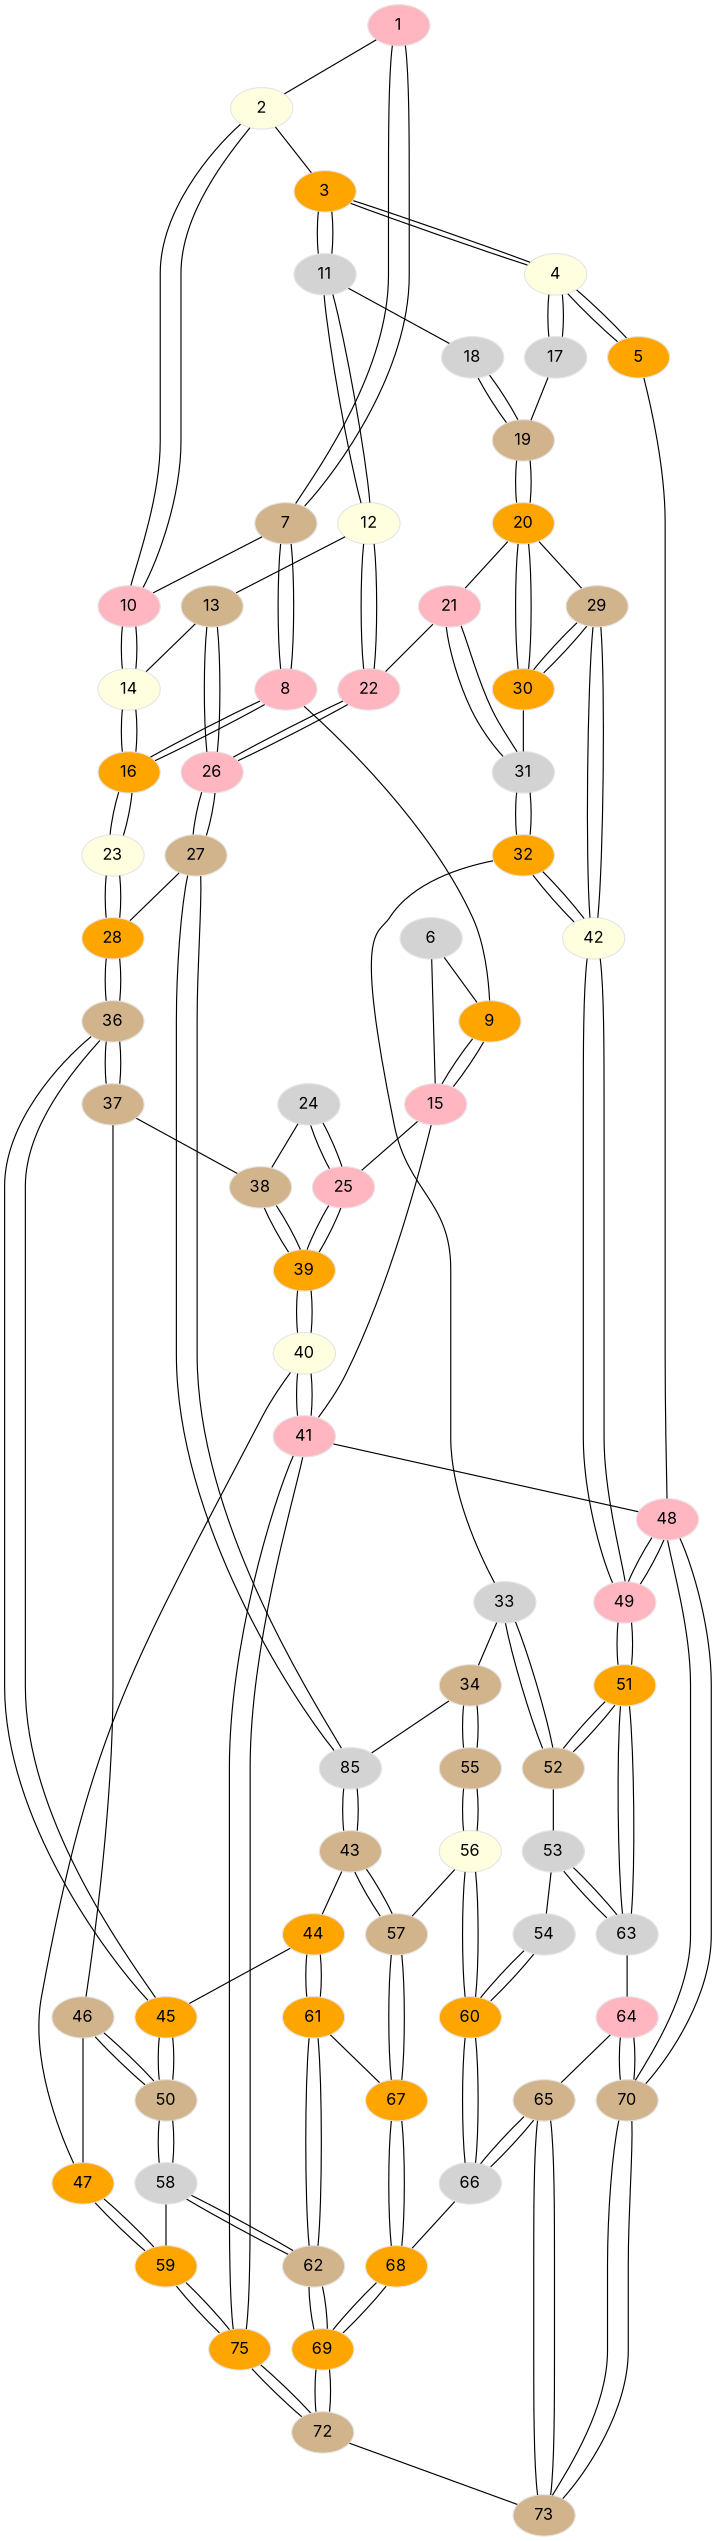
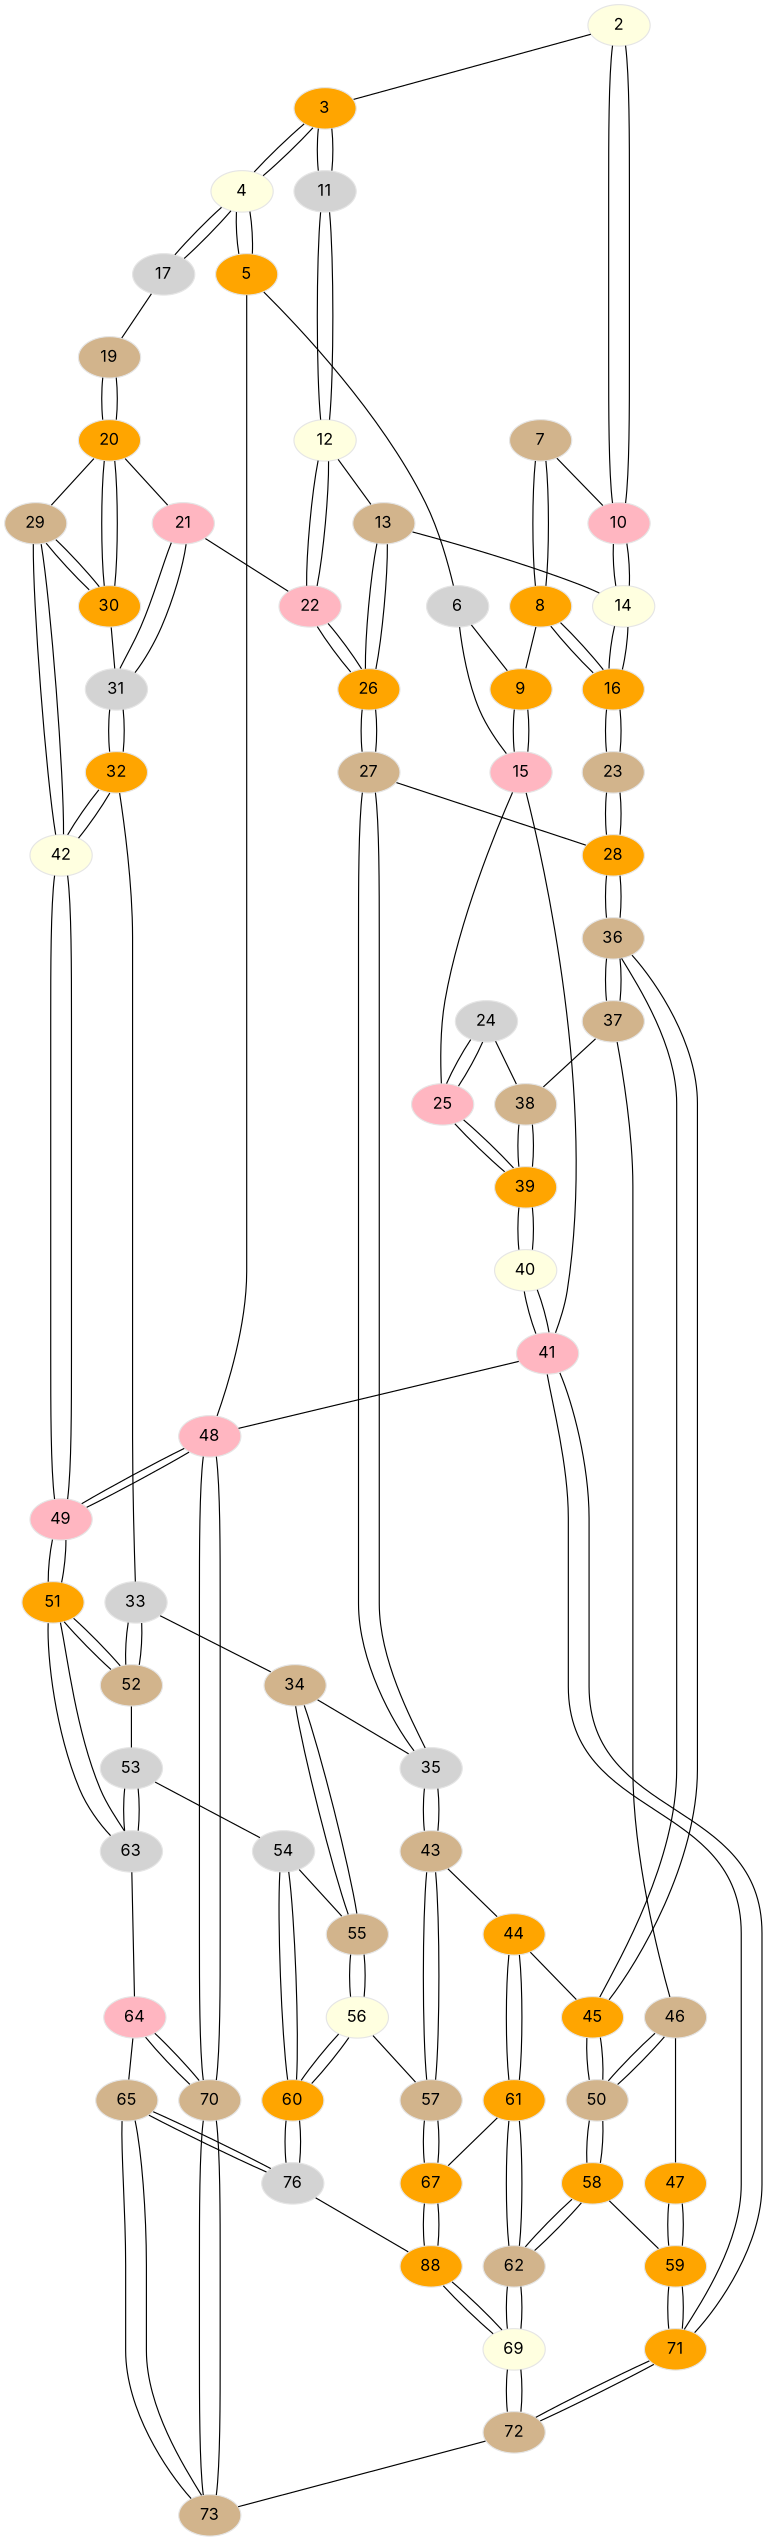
node "1": removed
node "18": removed
edge "5" -- "6": added
node "8": fillcolor lightpink -> orange
node "26": fillcolor lightpink -> orange
node "23": fillcolor lightyellow -> tan
edge "40" -- "47": removed
node "85": label "85" -> "35"
edge "54" -- "55": added
node "58": fillcolor lightgrey -> orange
node "66": label "66" -> "76"
node "68": label "68" -> "88"
node "75": label "75" -> "71"
node "69": fillcolor orange -> lightyellow
